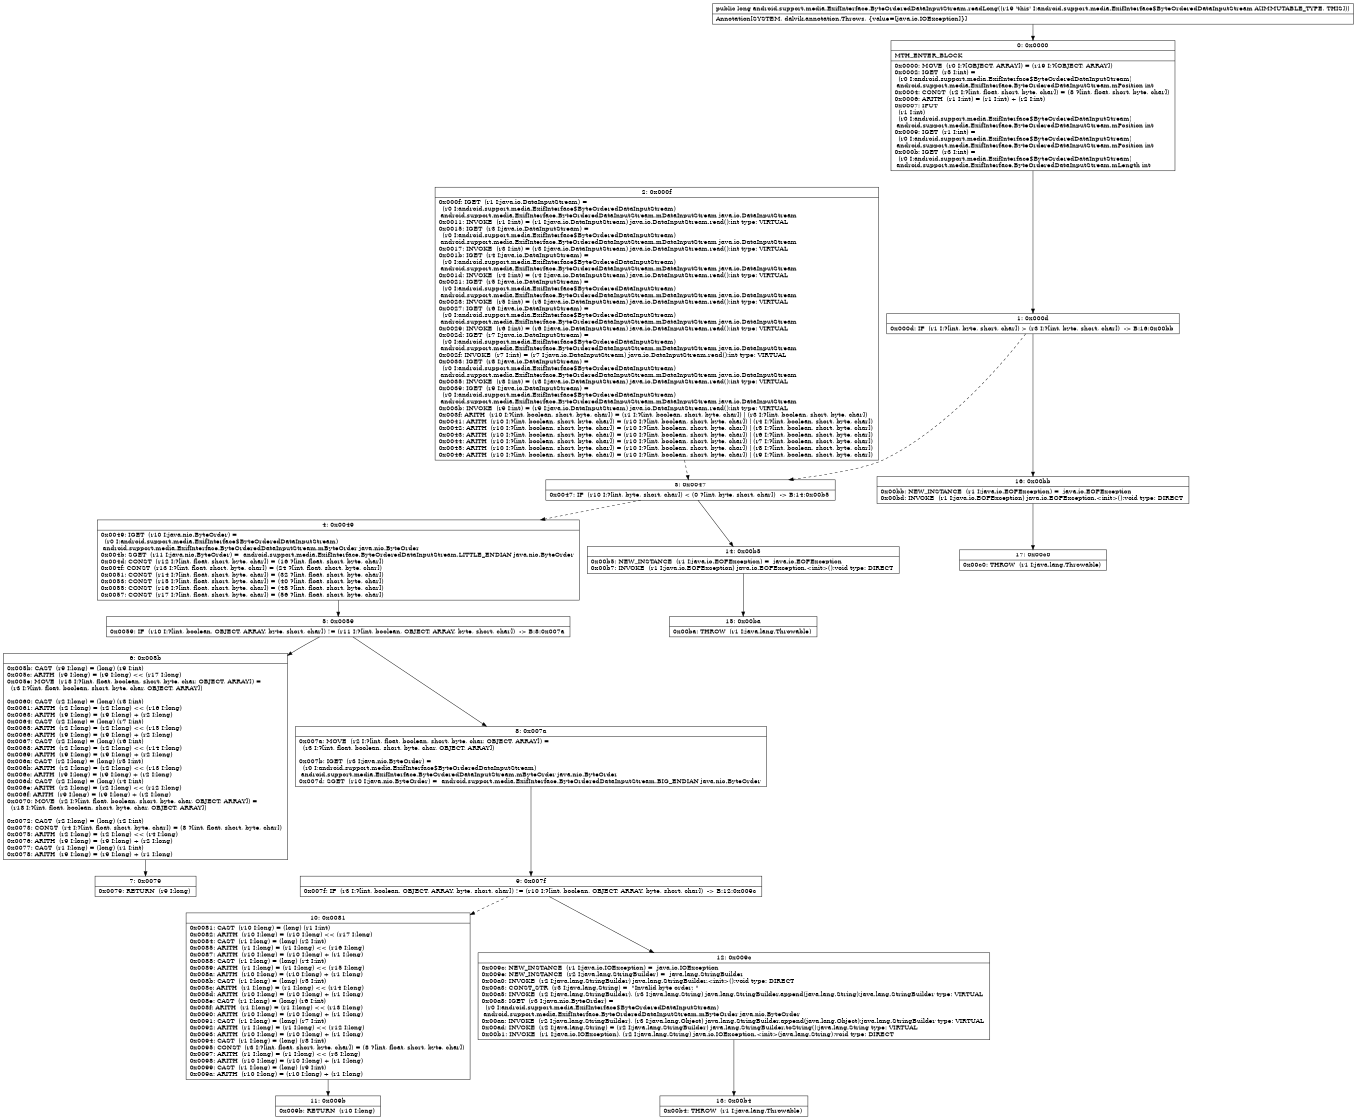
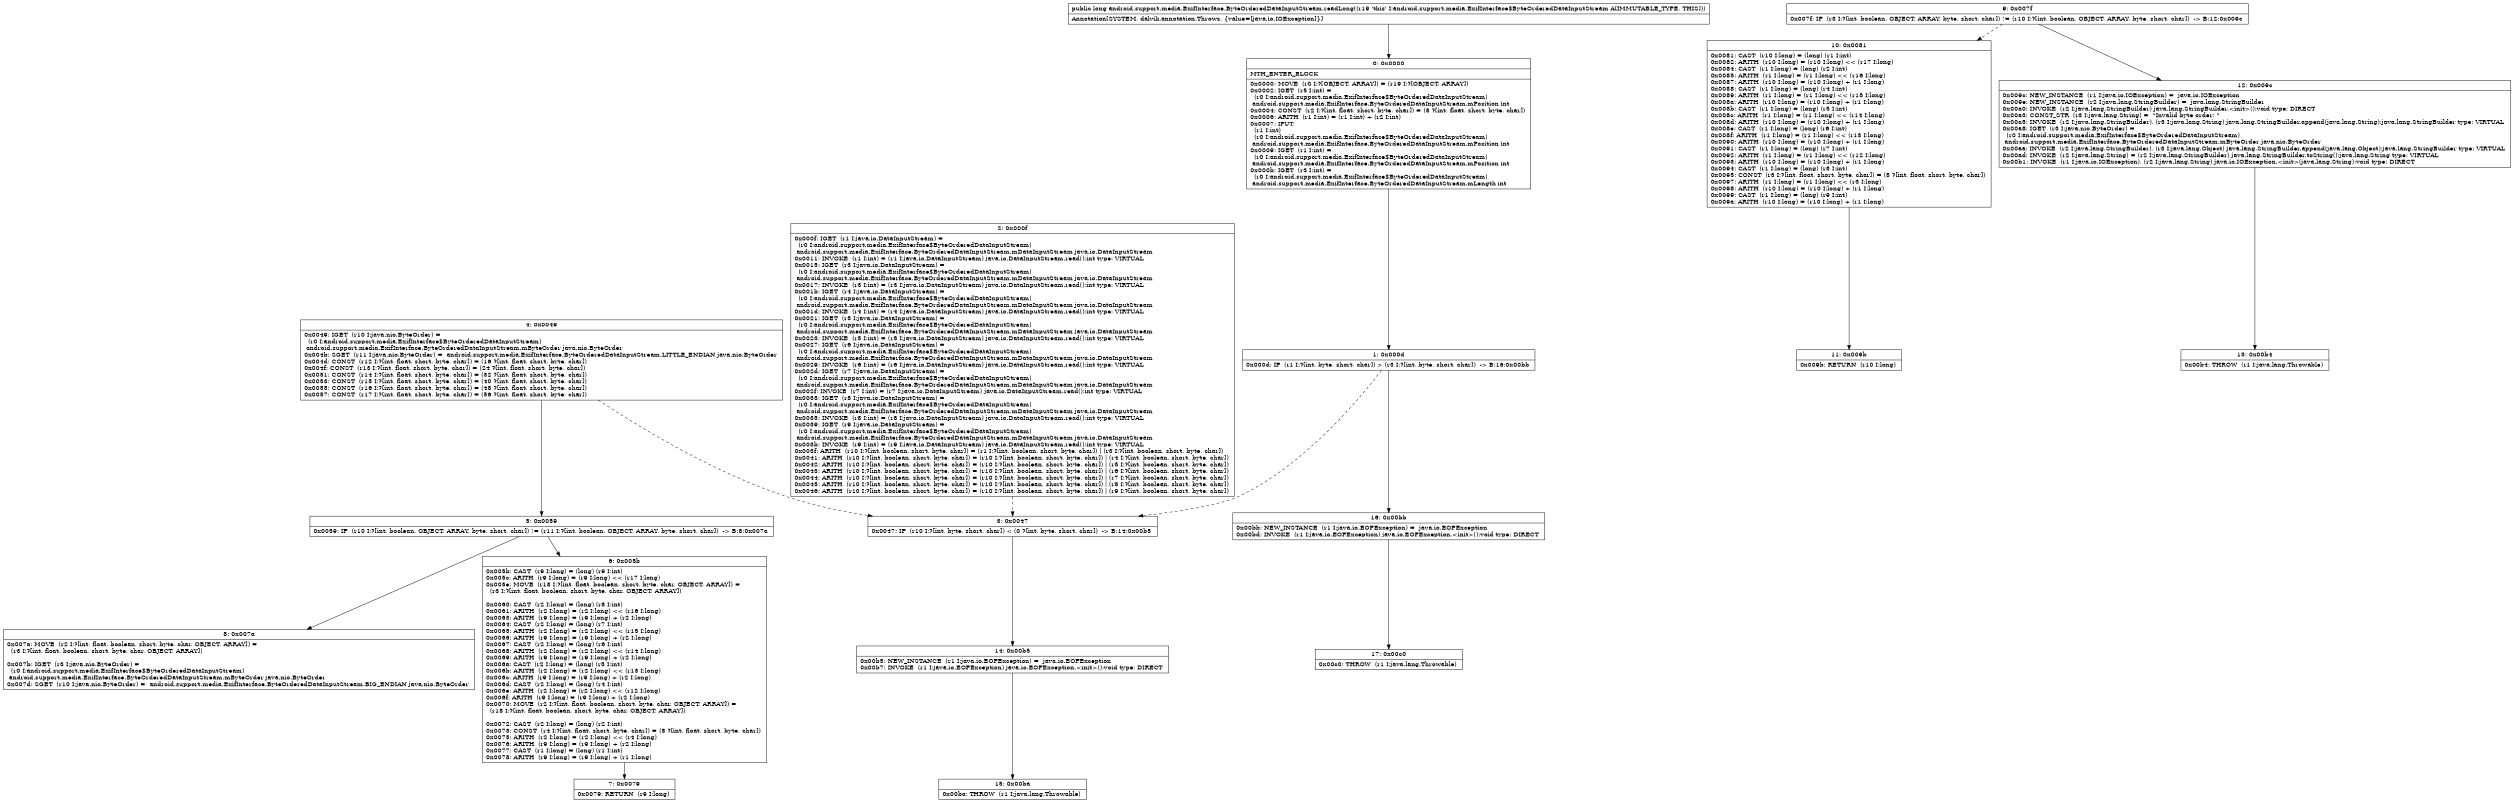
edge "3: 0x0047" -> "4: 0x0049": reversed
edge "8: 0x007a" -> "9: 0x007f": removed
